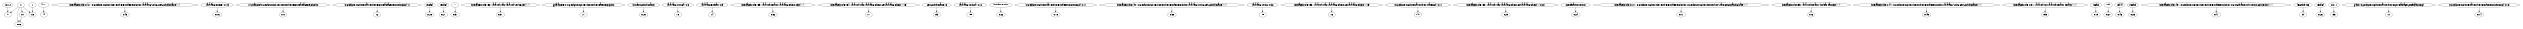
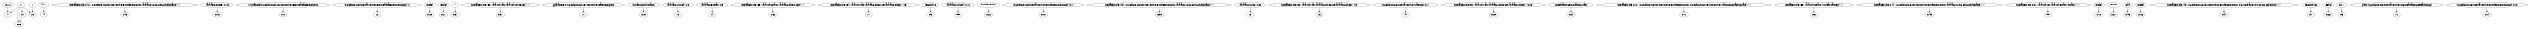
node "getSymbolicName r3": label "getSymbolicName r3" -> "lengthof r3"
node "'specification-version'": label "'specification-version'" -> "'specification-getContainingState'"
node "'util'": label "'util'" -> "'version'"
